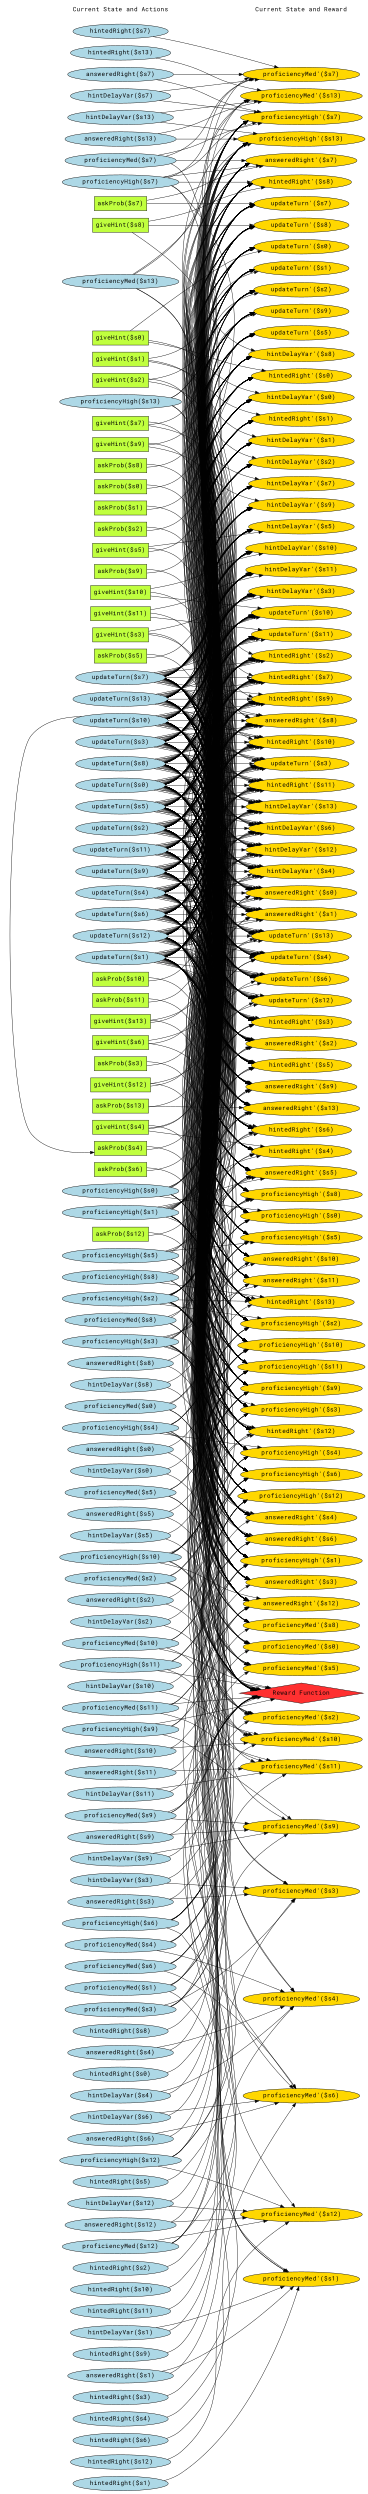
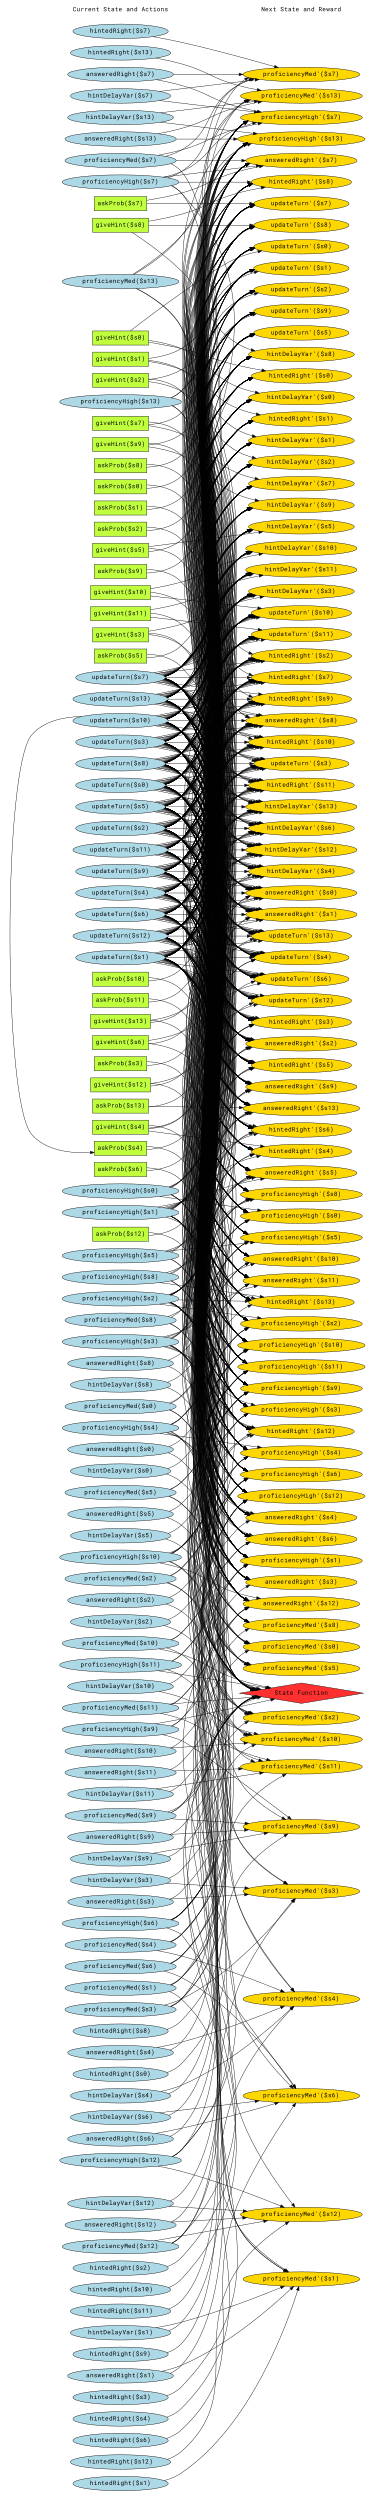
node "Current State and Reward": label "Current State and Reward" -> "Next State and Reward"
node "Reward Function": label "Reward Function" -> "State Function"
node "hintedRight($s5)": removed
